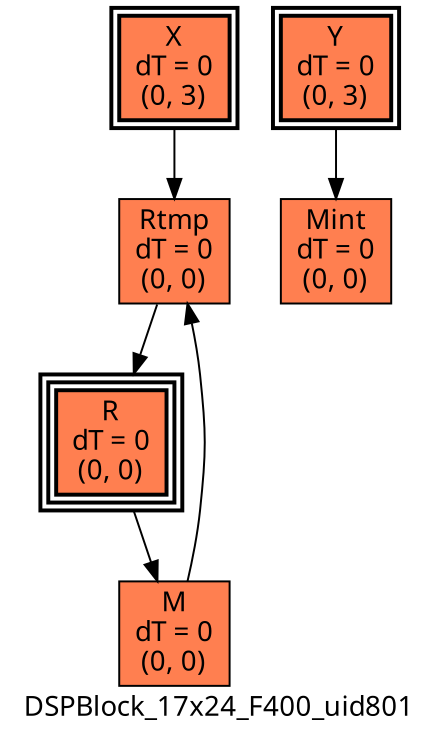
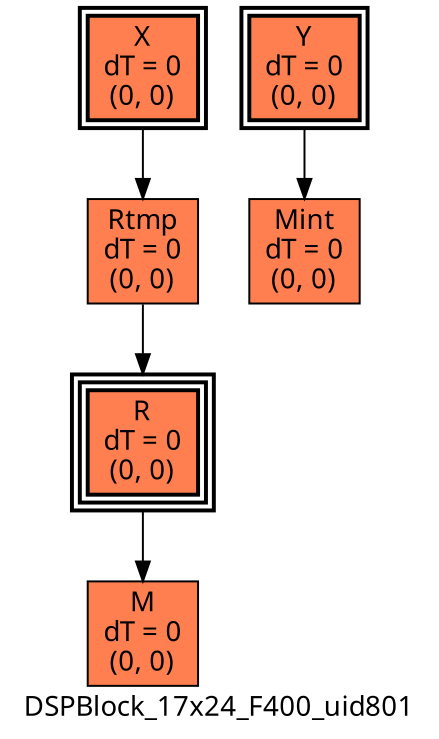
node "X dT = 0 (0, 3)": label "X dT = 0 (0, 3)" -> "X dT = 0 (0, 0)"
node "Y dT = 0 (0, 3)": label "Y dT = 0 (0, 3)" -> "Y dT = 0 (0, 0)"
edge "M dT = 0 (0, 0)" -> "Rtmp dT = 0 (0, 0)": removed
